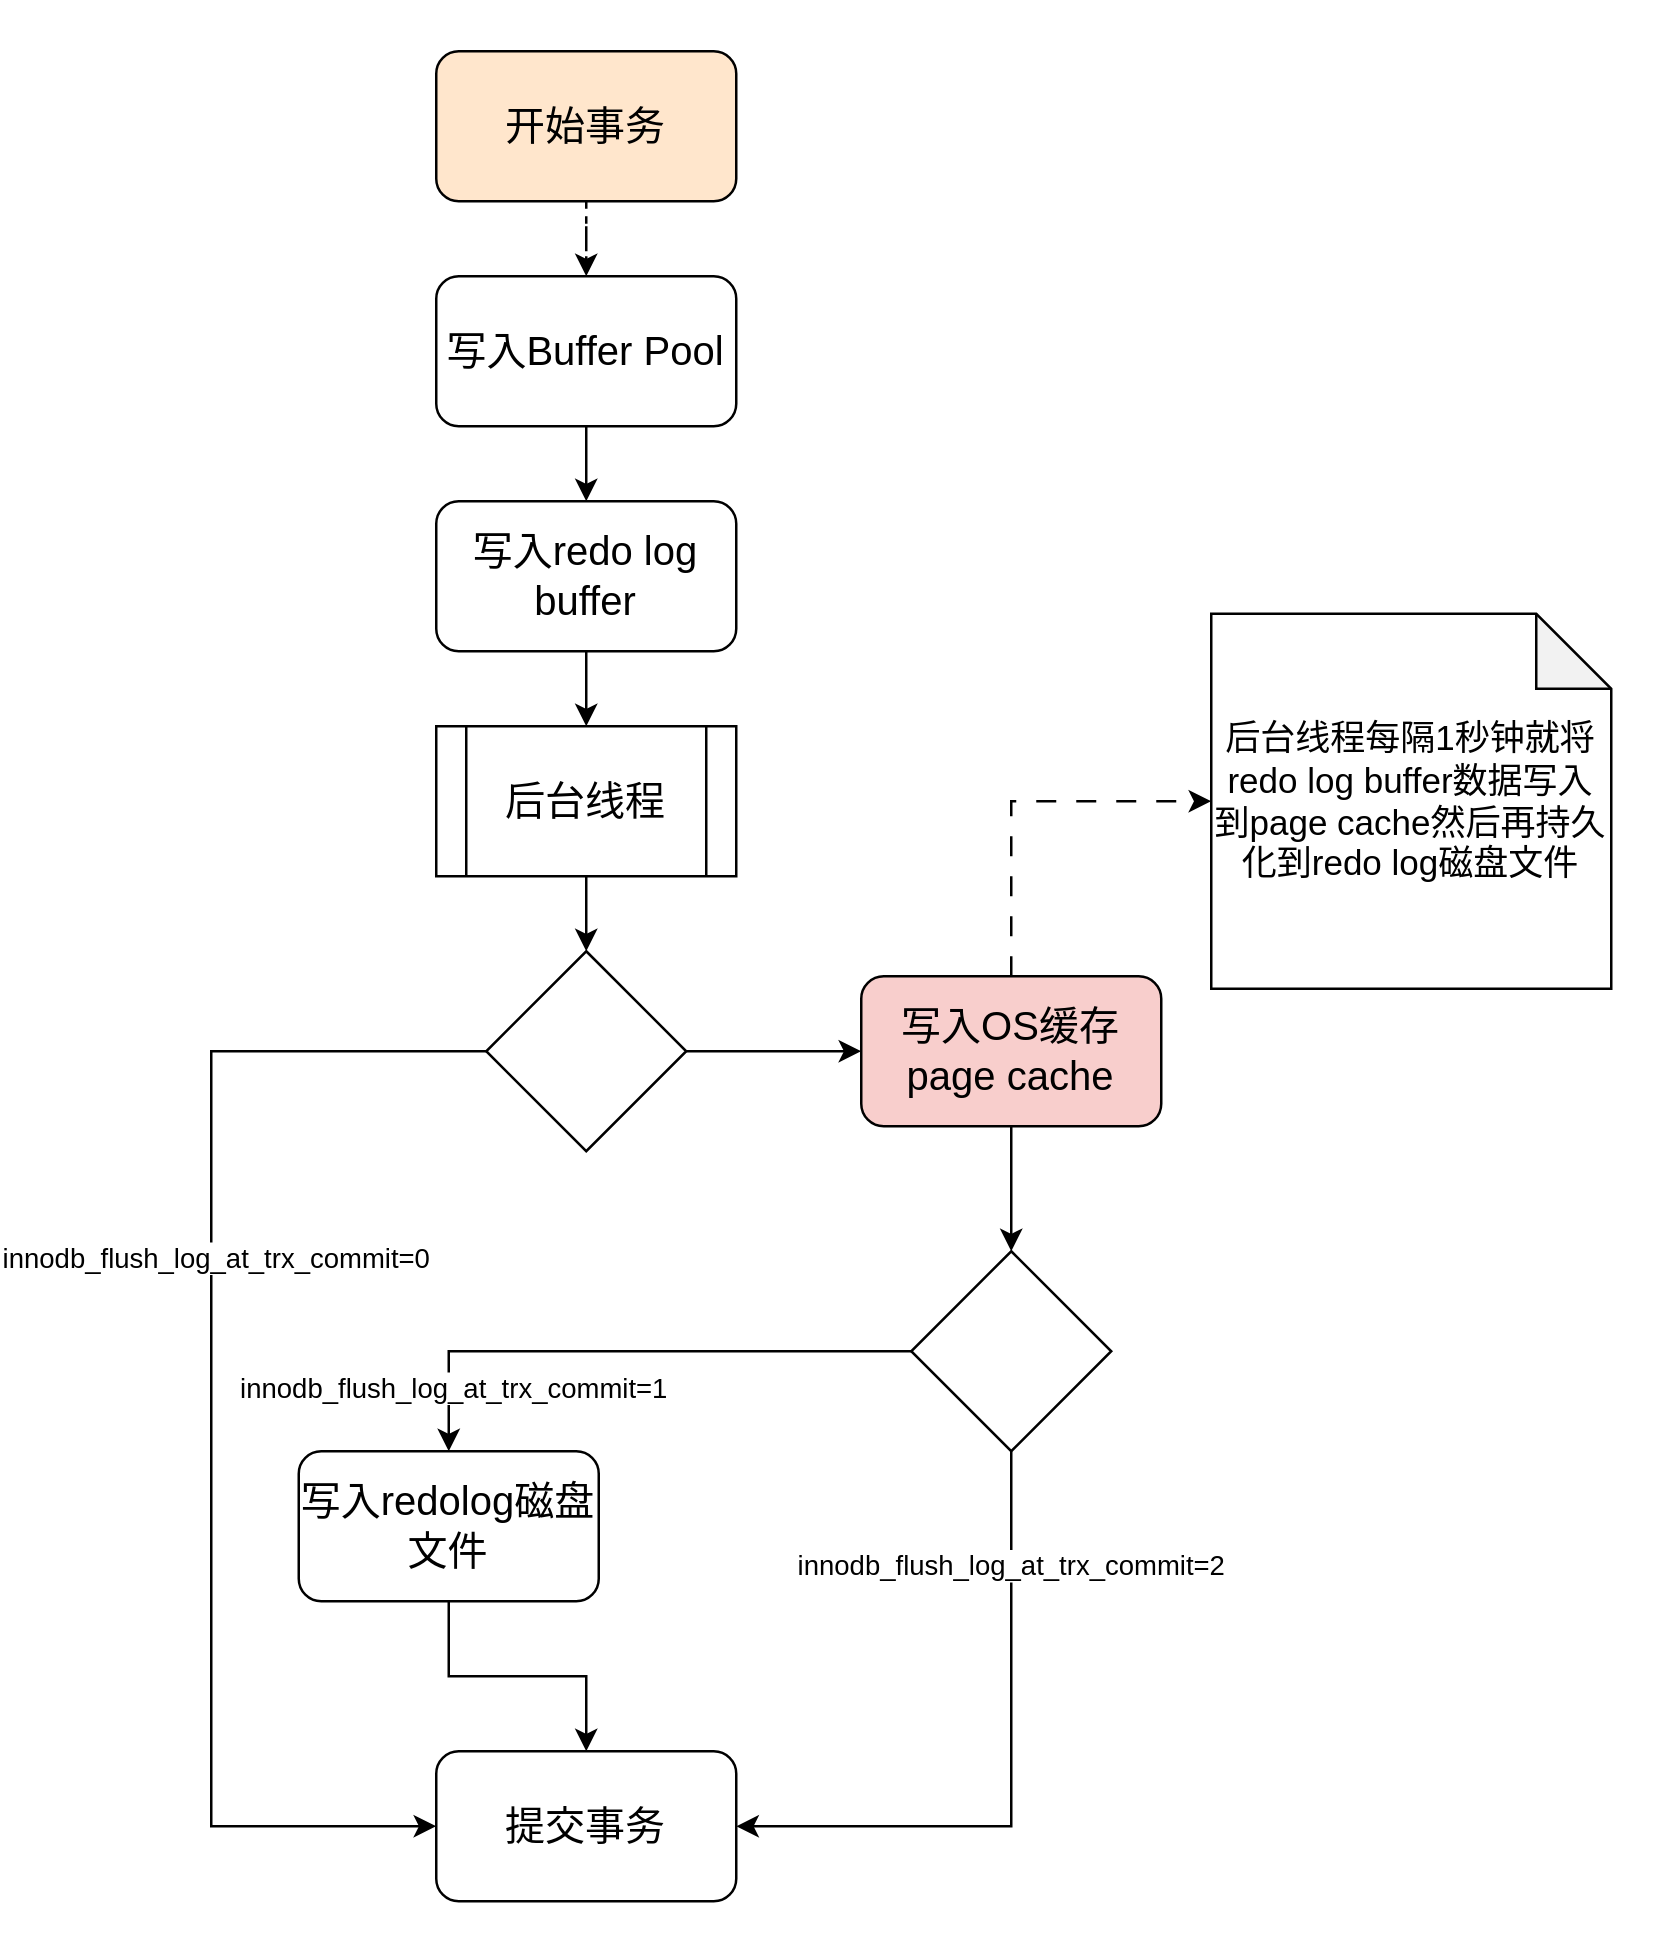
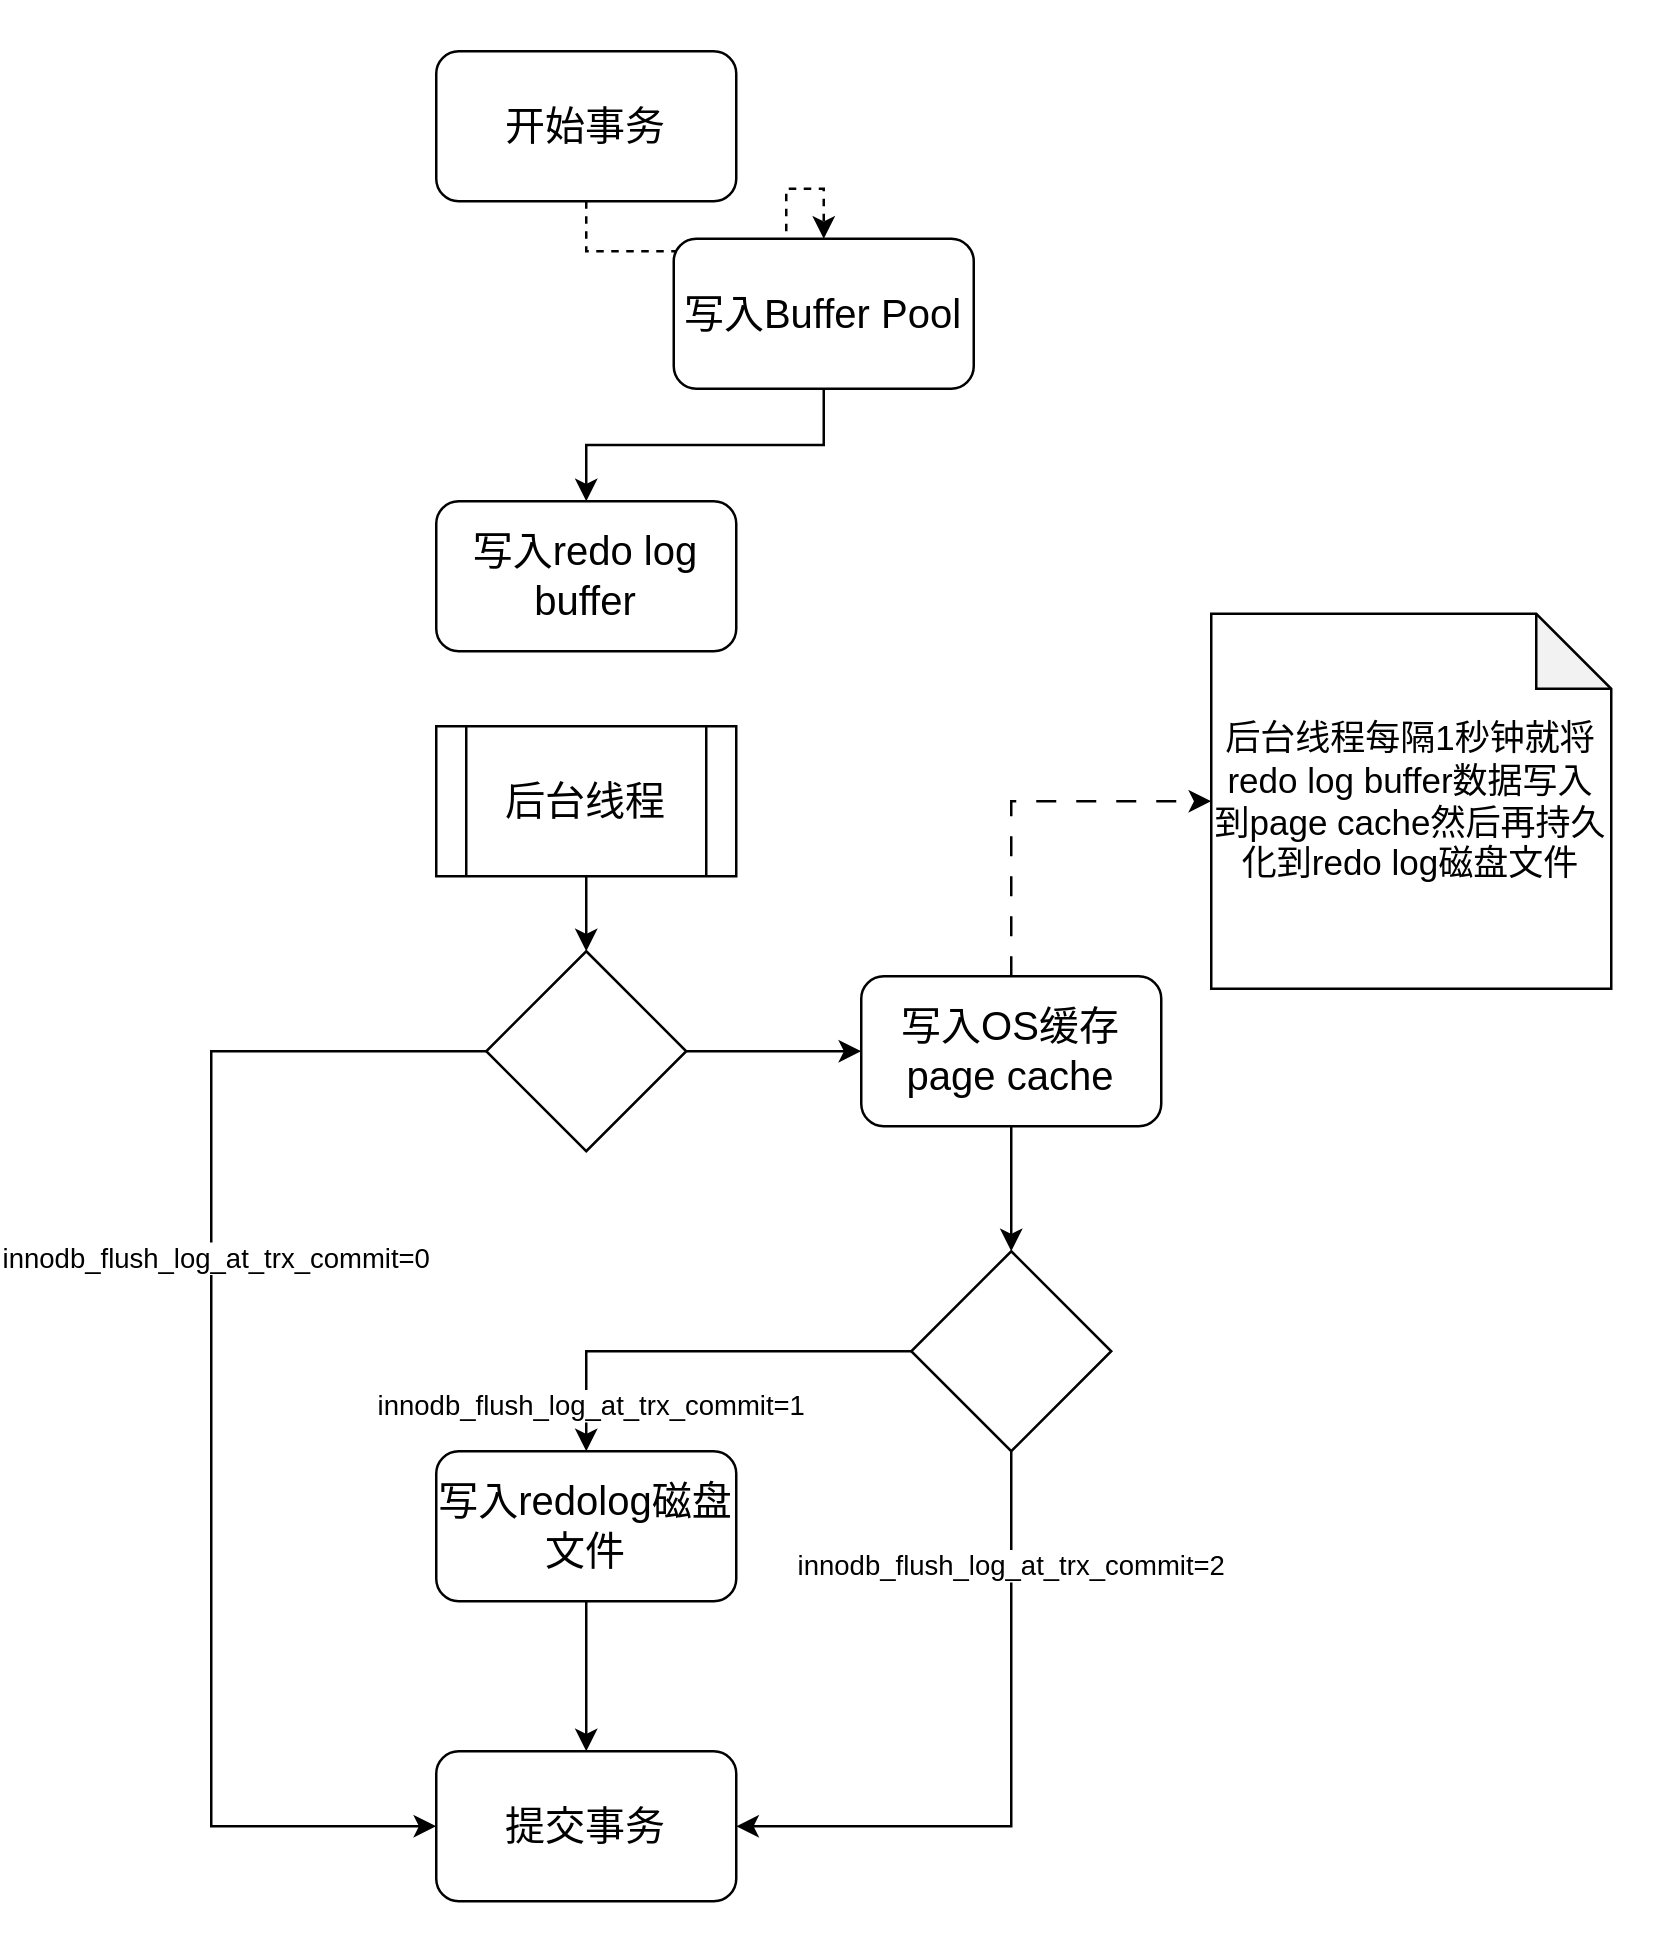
node "开始事务": fillcolor #ffe6cc -> #ffffff
node "写入Buffer Pool": moved (586, 351) -> (824, 314)
edge "写入redo log buffer" -> "后台线程": removed
node "写入OS缓存page cache": fillcolor #f8cecc -> #ffffff
node "写入redolog磁盘文件": moved (449, 1526) -> (586, 1526)
